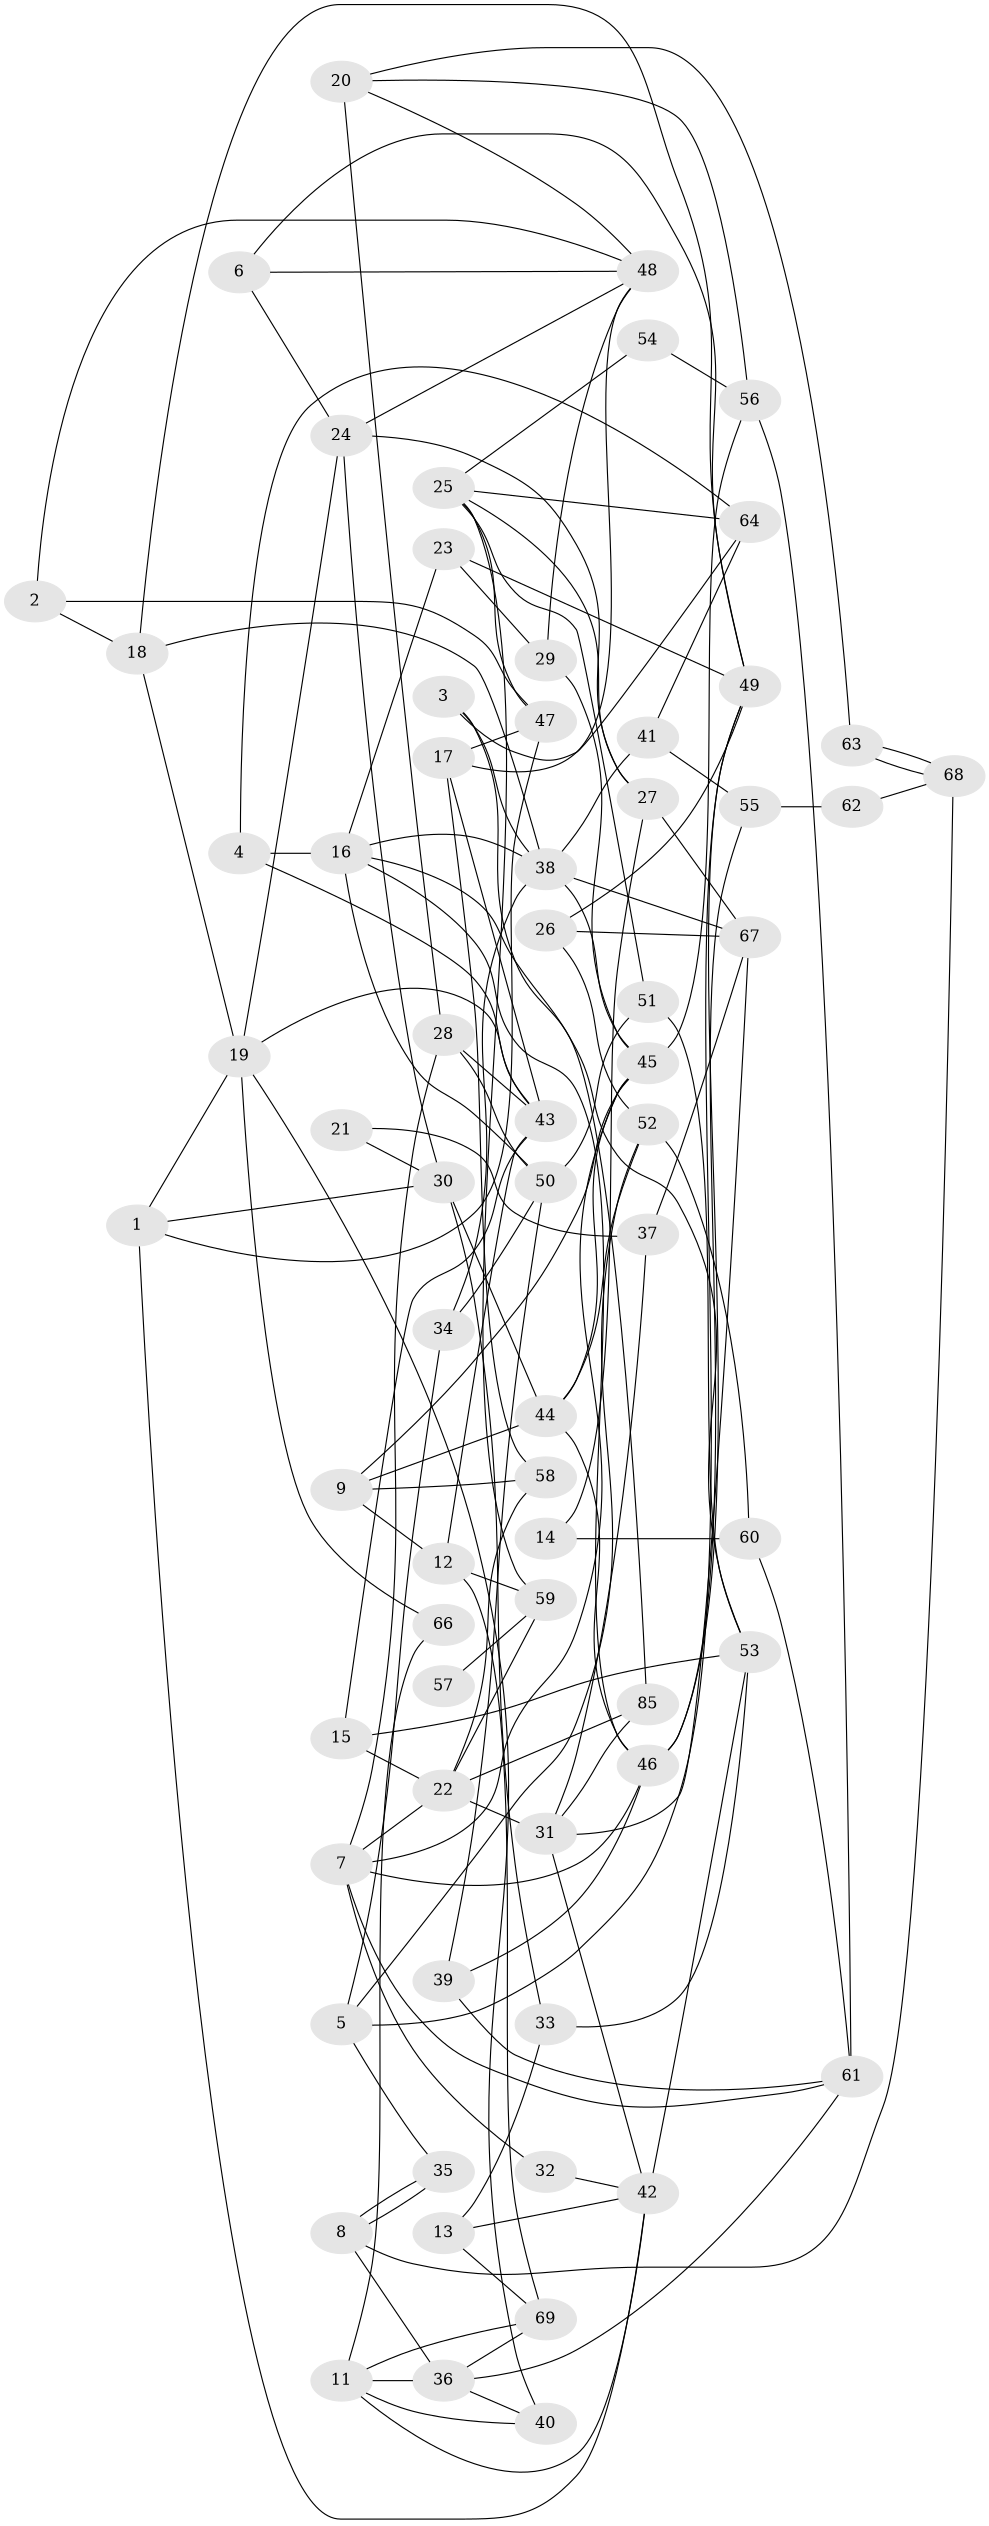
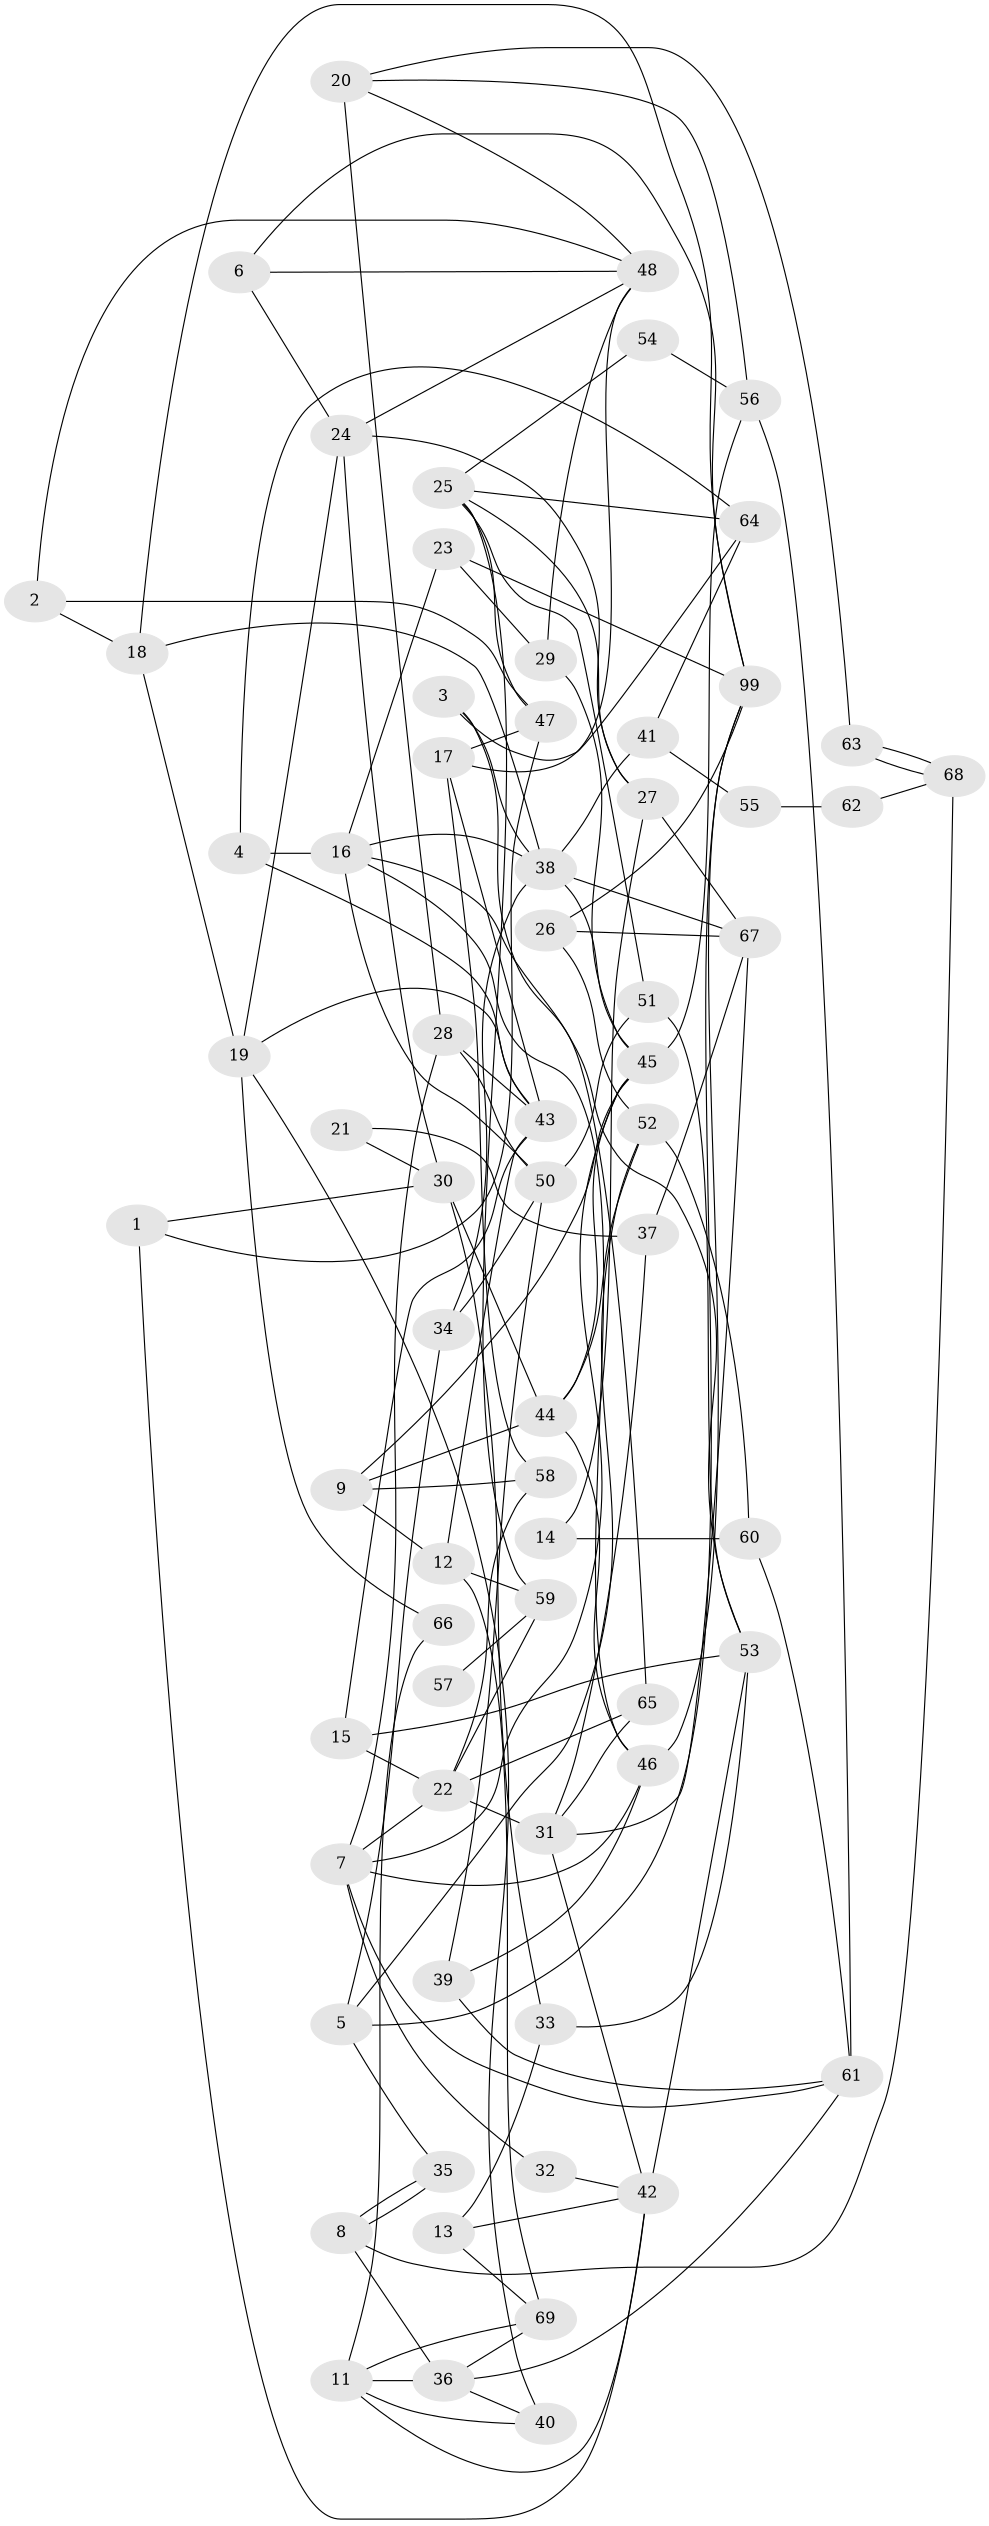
node "49": label "49" -> "99"
edge "19" -- "1": removed
edge "55" -- "46": removed
node "85": label "85" -> "65"
